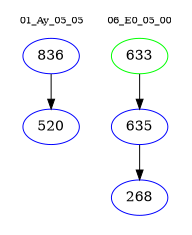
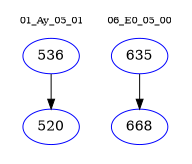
cluster "01_Ay_05_05": label "01_Ay_05_05" -> "01_Ay_05_01"
node "836": label "836" -> "536"
node "633": removed
node "268": label "268" -> "668"
